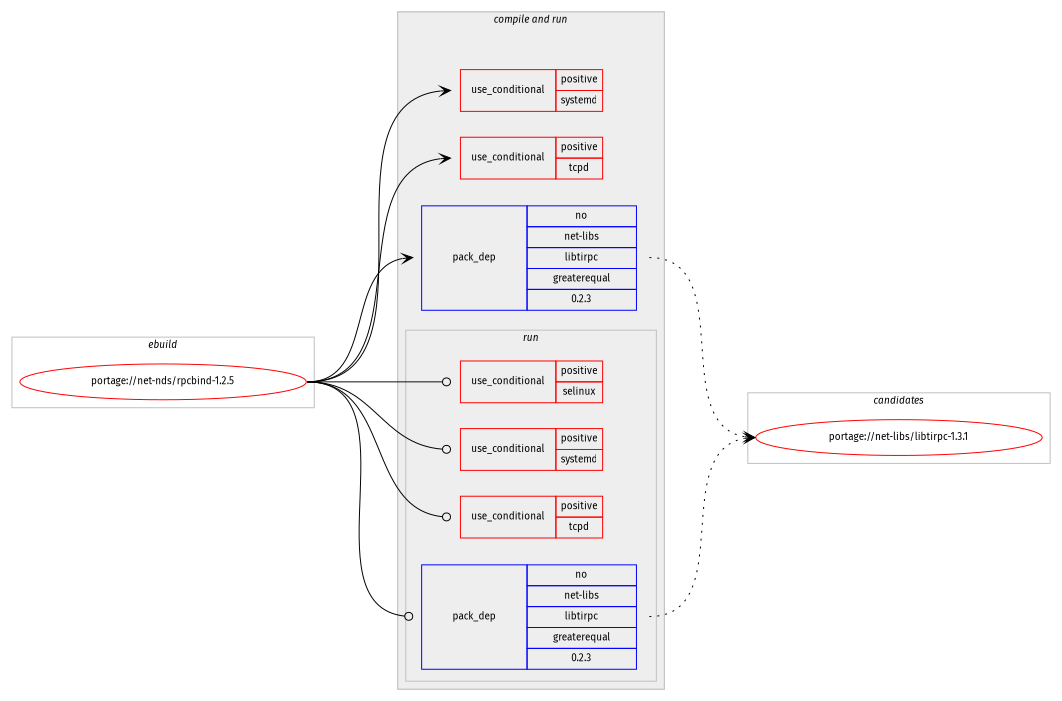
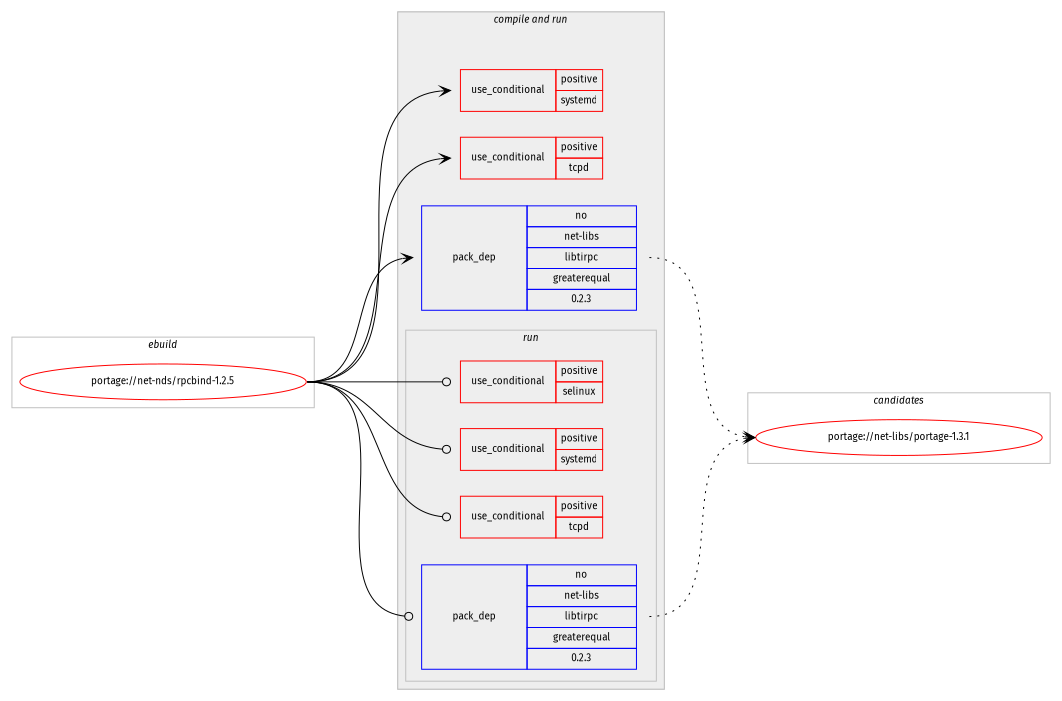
node "portage://net-libs/libtirpc-1.3.1": label "portage://net-libs/libtirpc-1.3.1" -> "portage://net-libs/portage-1.3.1"
